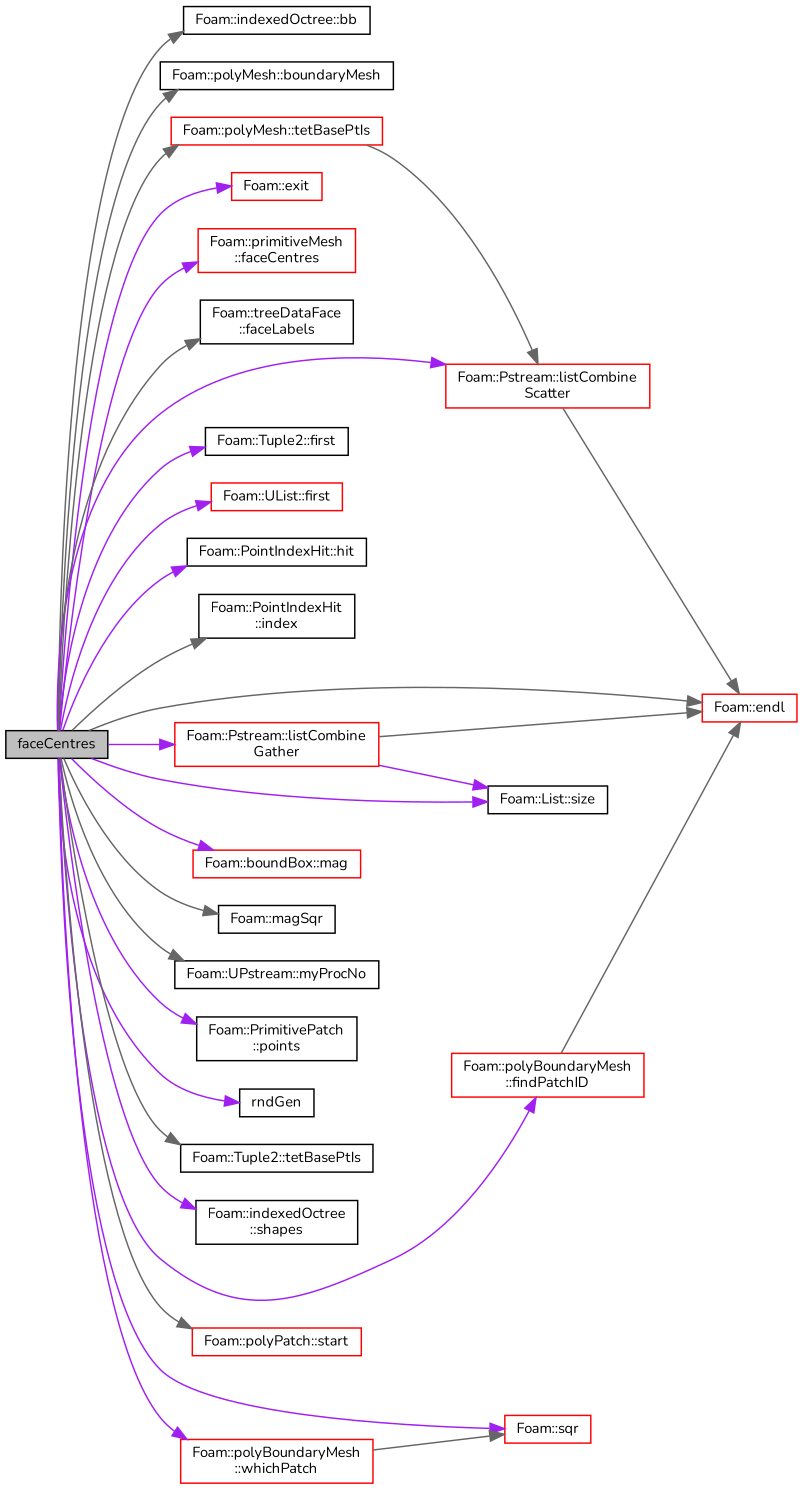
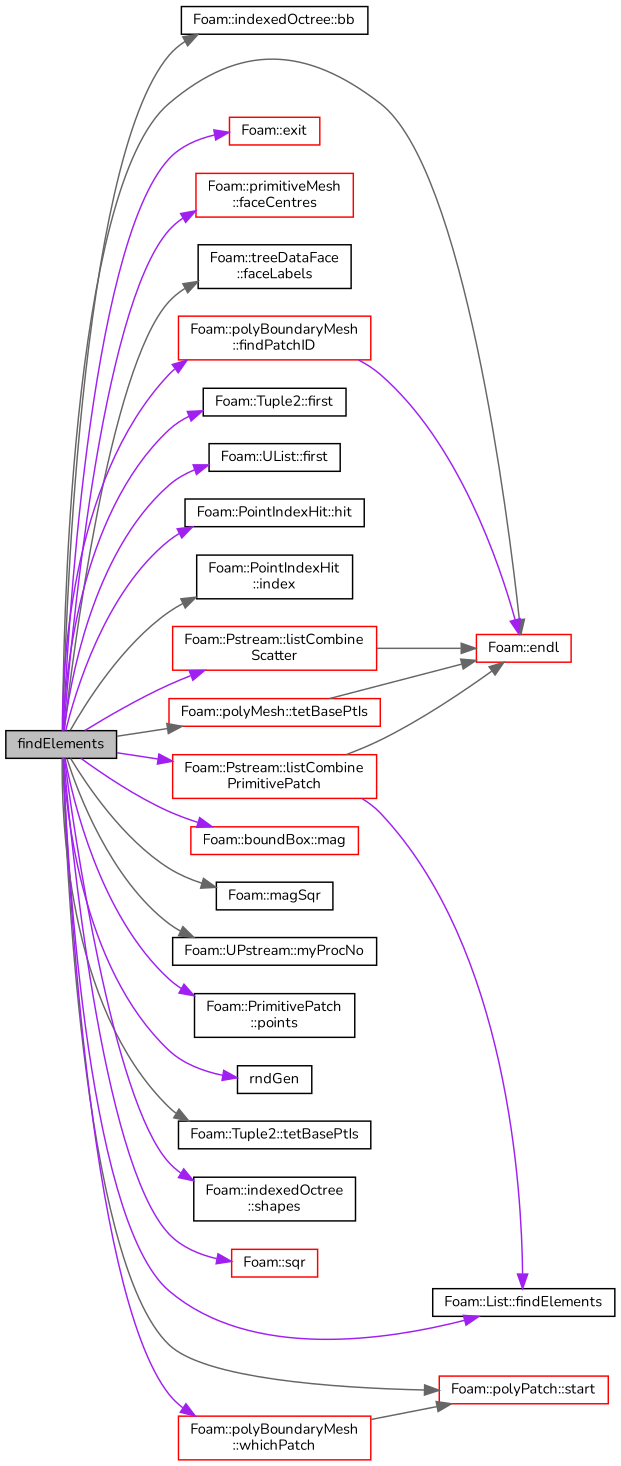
node "Foam::polyMesh::boundaryMesh": removed
edge "Foam::polyMesh::tetBasePtIs" -> "Foam::Pstream::listCombine Scatter": now "Foam::polyMesh::tetBasePtIs" -> "Foam::endl"
node "Foam::UList::first": color red -> black
node "faceCentres": label "faceCentres" -> "findElements"
node "Foam::Pstream::listCombine Gather": label "Foam::Pstream::listCombine Gather" -> "Foam::Pstream::listCombine PrimitivePatch"
node "Foam::List::size": label "Foam::List::size" -> "Foam::List::findElements"
edge "Foam::polyBoundaryMesh ::findPatchID" -> "Foam::endl": color gray40 -> purple
edge "Foam::polyBoundaryMesh ::whichPatch" -> "Foam::sqr": now "Foam::polyBoundaryMesh ::whichPatch" -> "Foam::polyPatch::start"
